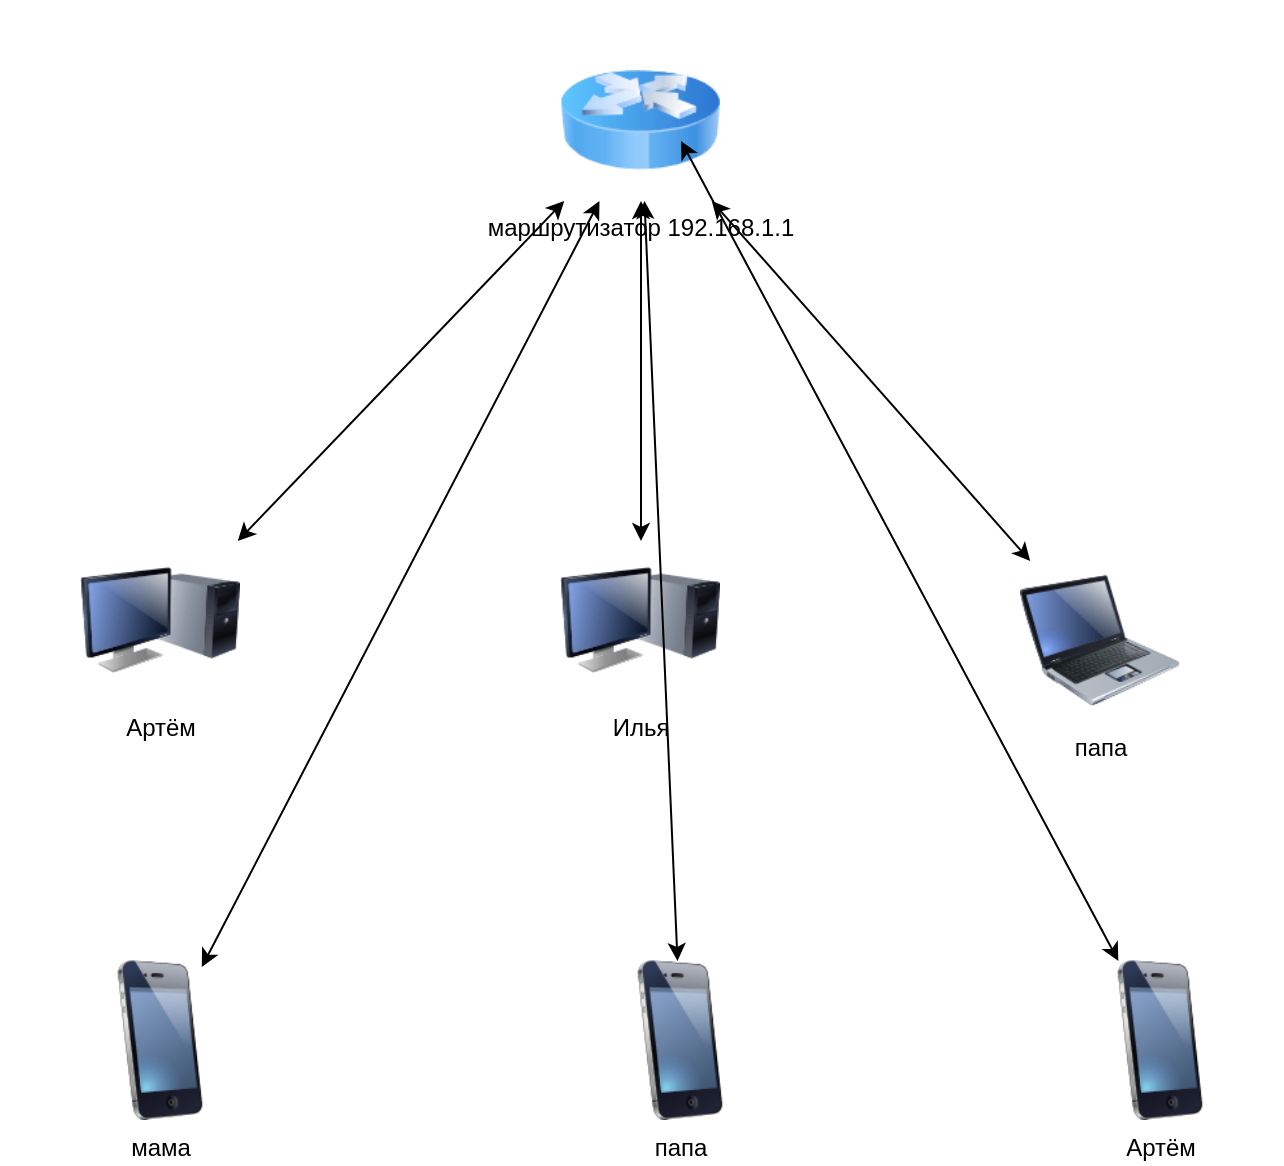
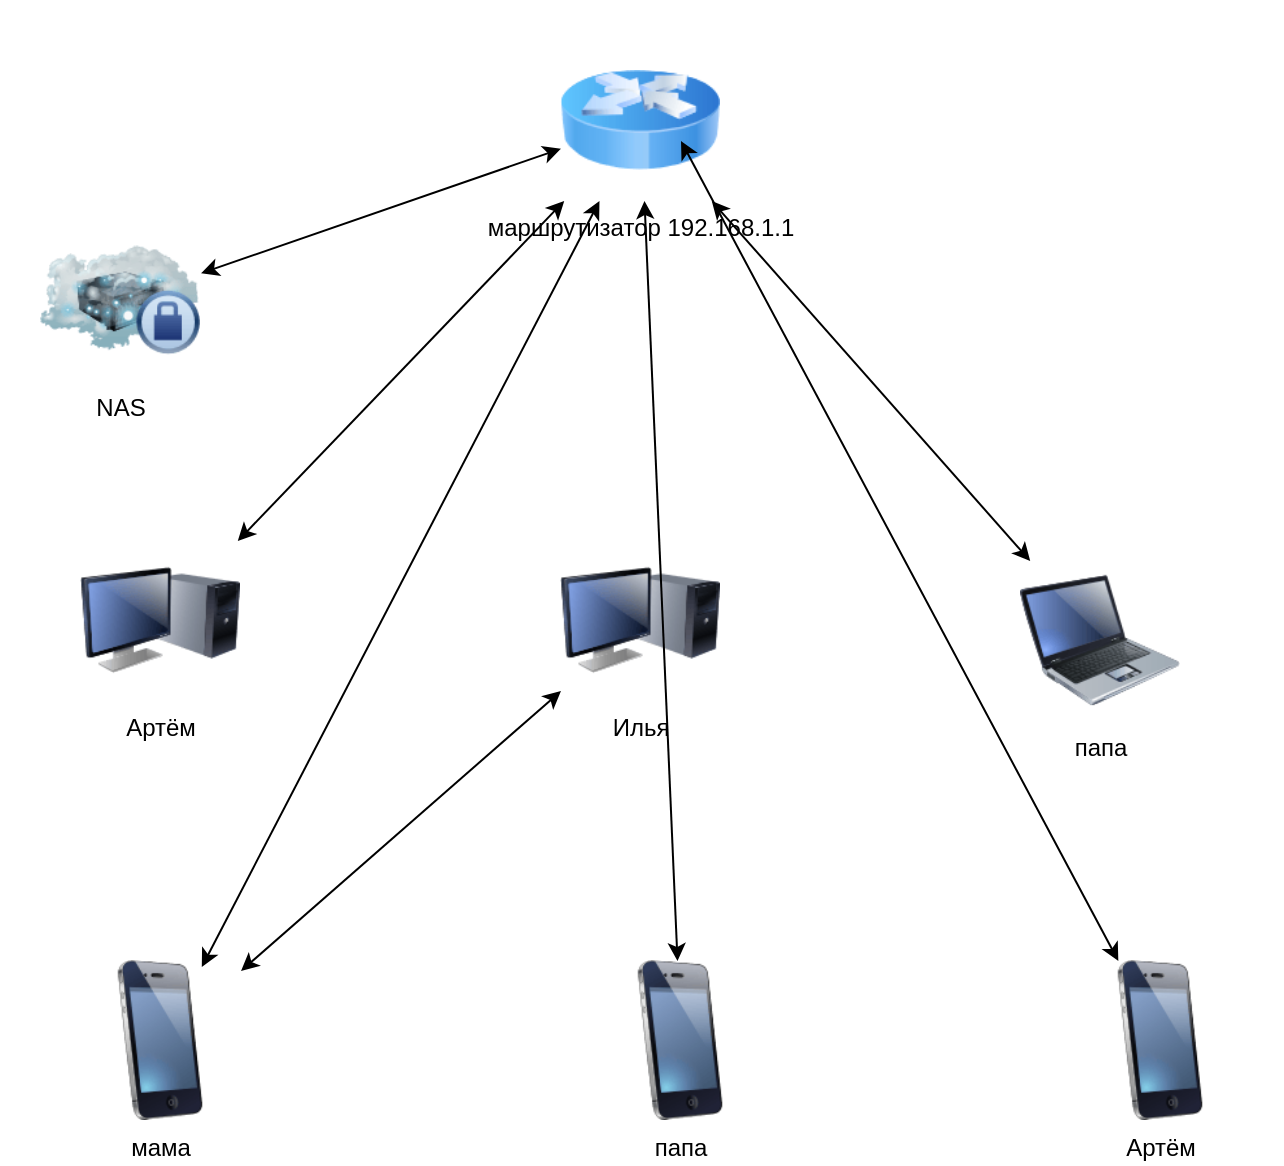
edge "маршрутизатор 192.168.1.1" -- "NAS": added
node "NAS": added
edge "маршрутизатор 192.168.1.1" -- "Илья": now "мама" -- "Илья"
